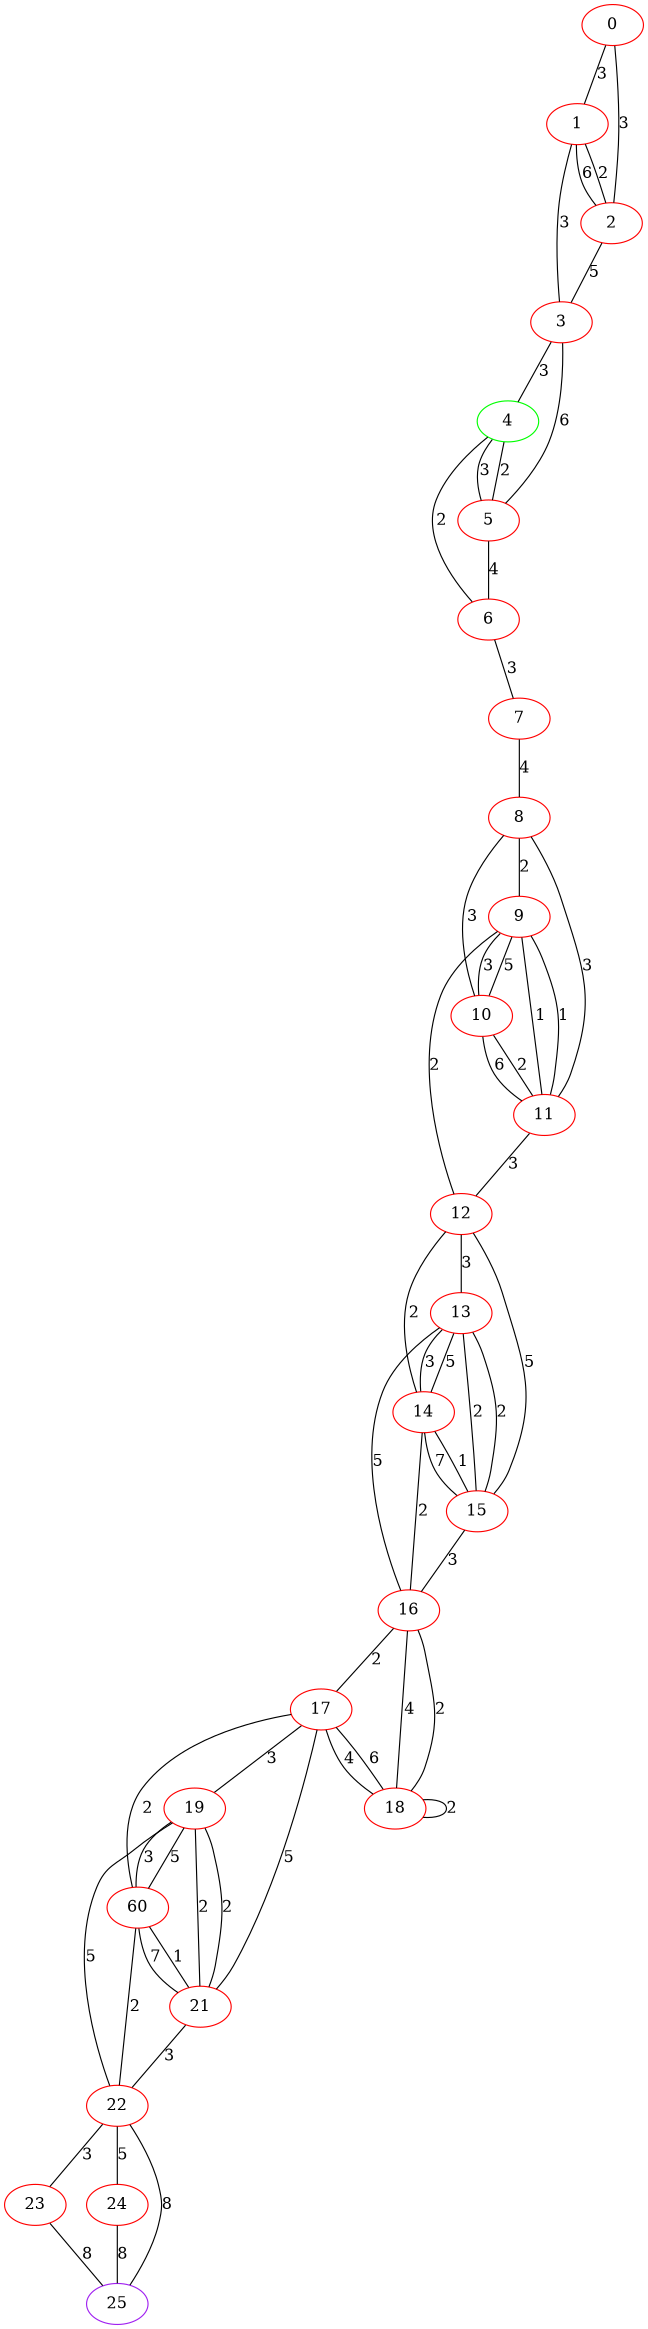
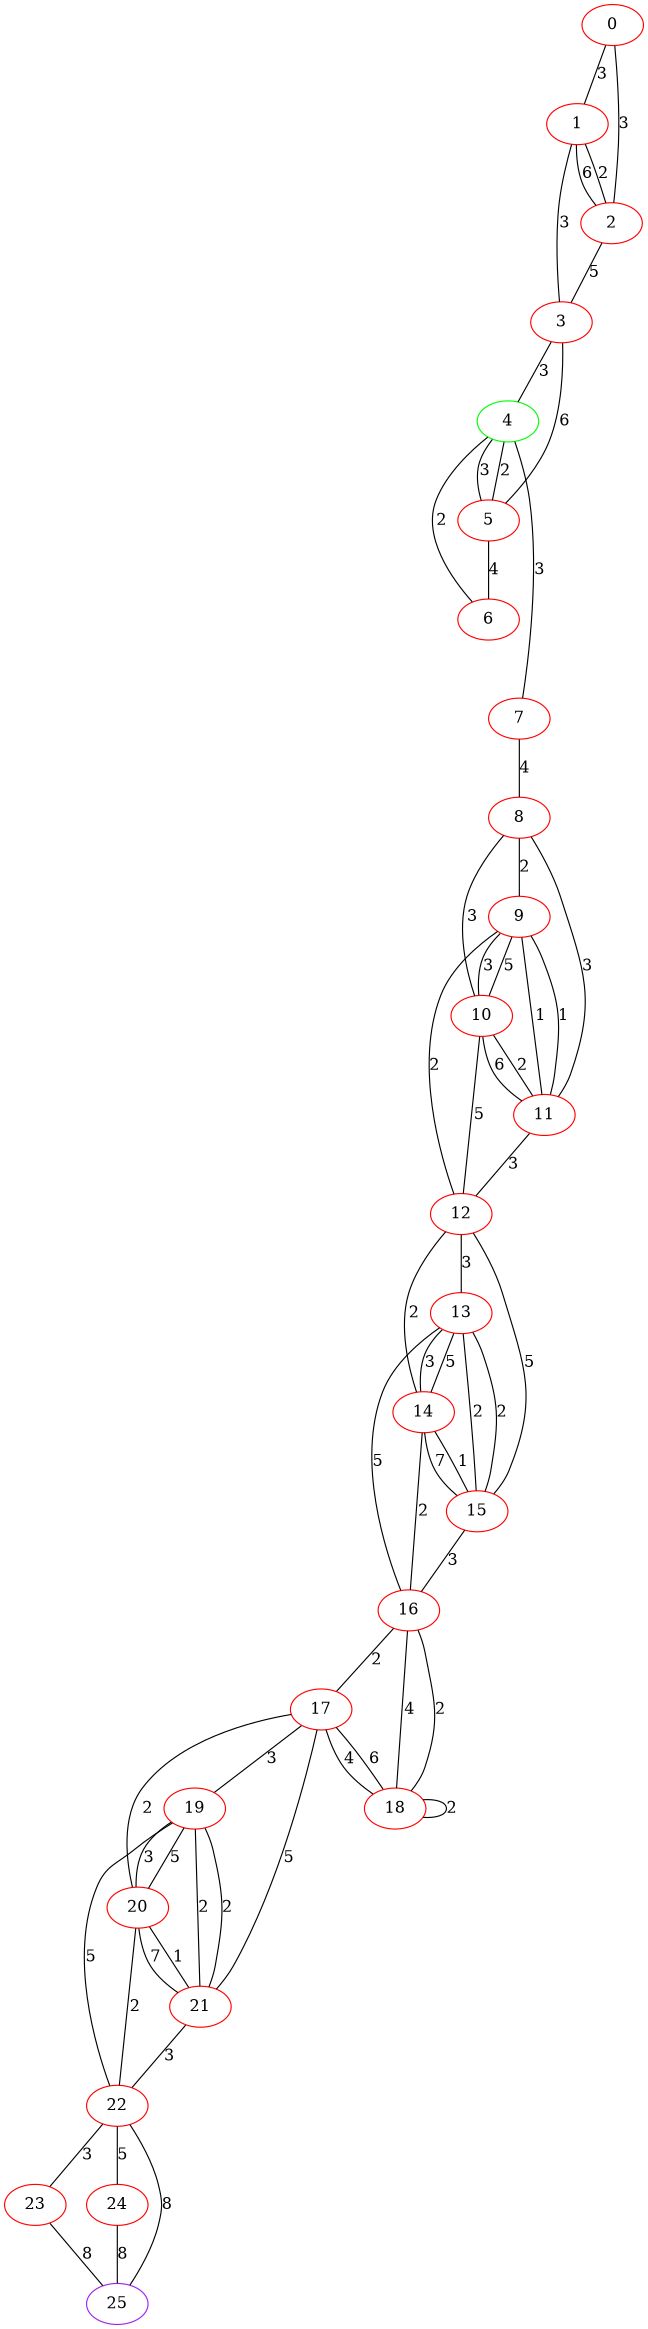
edge "6" -- "7": now "4" -- "7"
edge "10" -- "12": added, label "5"
node "60": label "60" -> "20"
